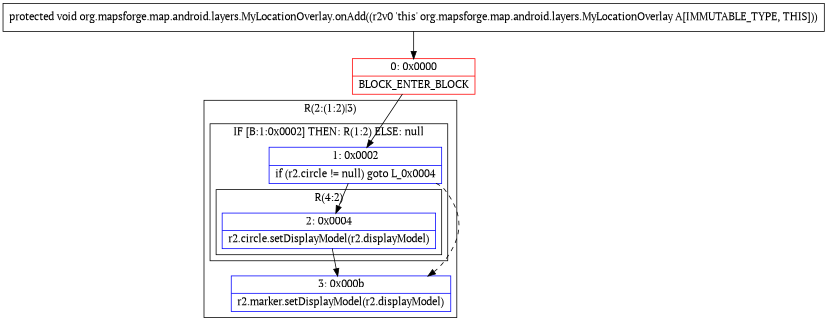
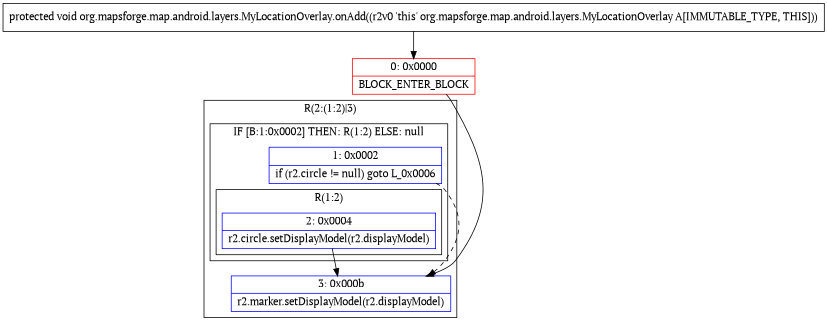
edge "0: 0x0000" -> "1: 0x0002": now "0: 0x0000" -> "3: 0x000b"
node "1: 0x0002": text "if (r2.circle != null) goto L_0x0004" -> "if (r2.circle != null) goto L_0x0006"
edge "1: 0x0002" -> "2: 0x0004": removed
cluster "R(4:2)": label "R(4:2)" -> "R(1:2)"
